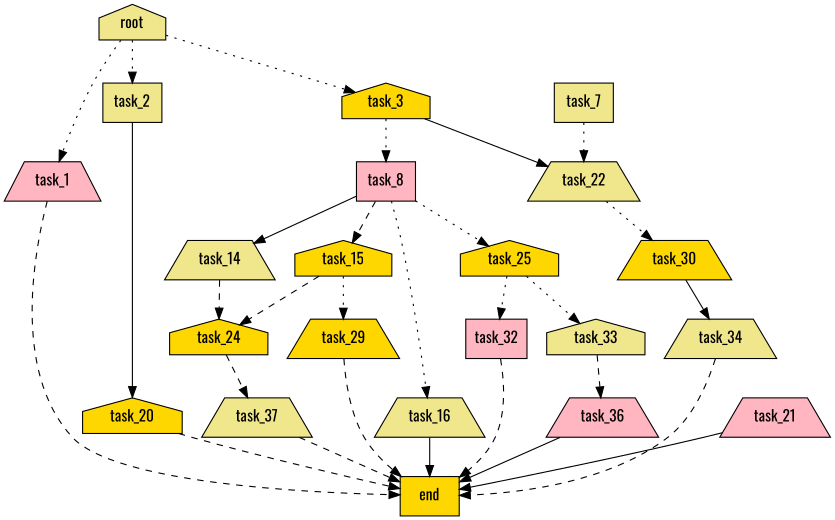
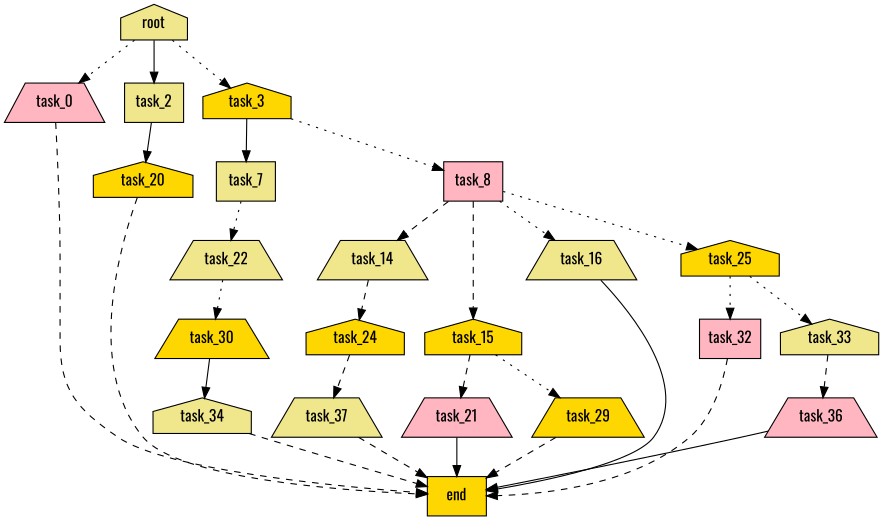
edge "root" -> "task_2": style dotted -> solid
edge "task_3" -> "task_22": now "task_3" -> "task_7"
node "task_1": label "task_1" -> "task_0"
edge "task_8" -> "task_14": style solid -> dashed
edge "task_15" -> "task_24": now "task_15" -> "task_21"
node "task_34": shape trapezium -> house
